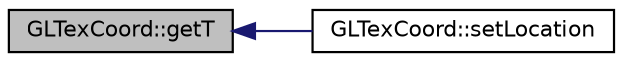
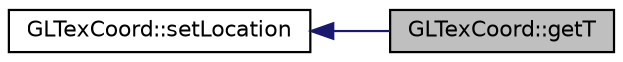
edge "GLTexCoord::setLocation" -> "GLTexCoord::getT": reversed
